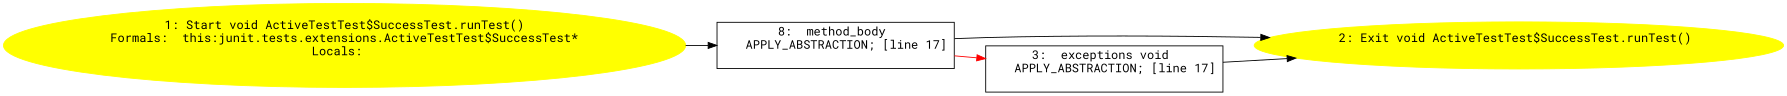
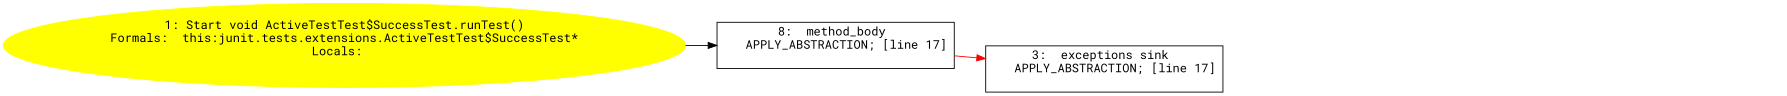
node "2: Exit void ActiveTestTest$SuccessTest.runTest()": removed
node "3:  exceptions void APPLY_ABSTRACTION; [line 17]": label "3:  exceptions void APPLY_ABSTRACTION; [line 17]" -> "3:  exceptions sink APPLY_ABSTRACTION; [line 17]"
